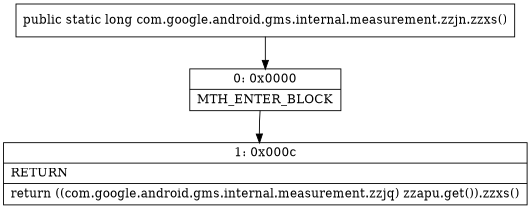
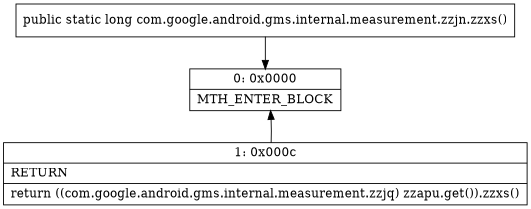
edge "0: 0x0000" -> "1: 0x000c": reversed
